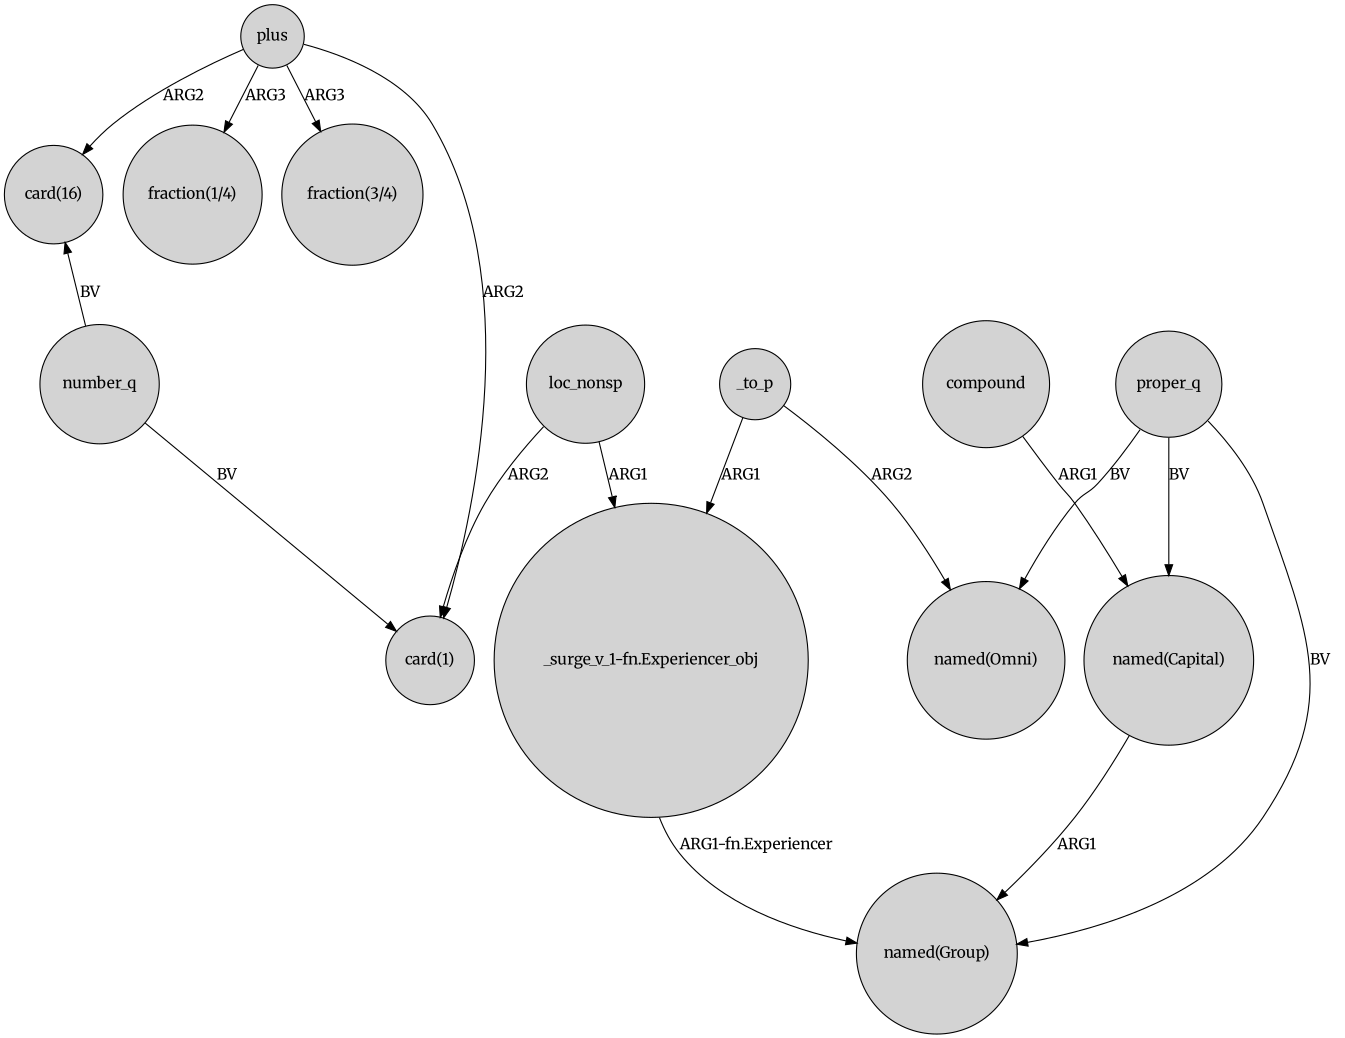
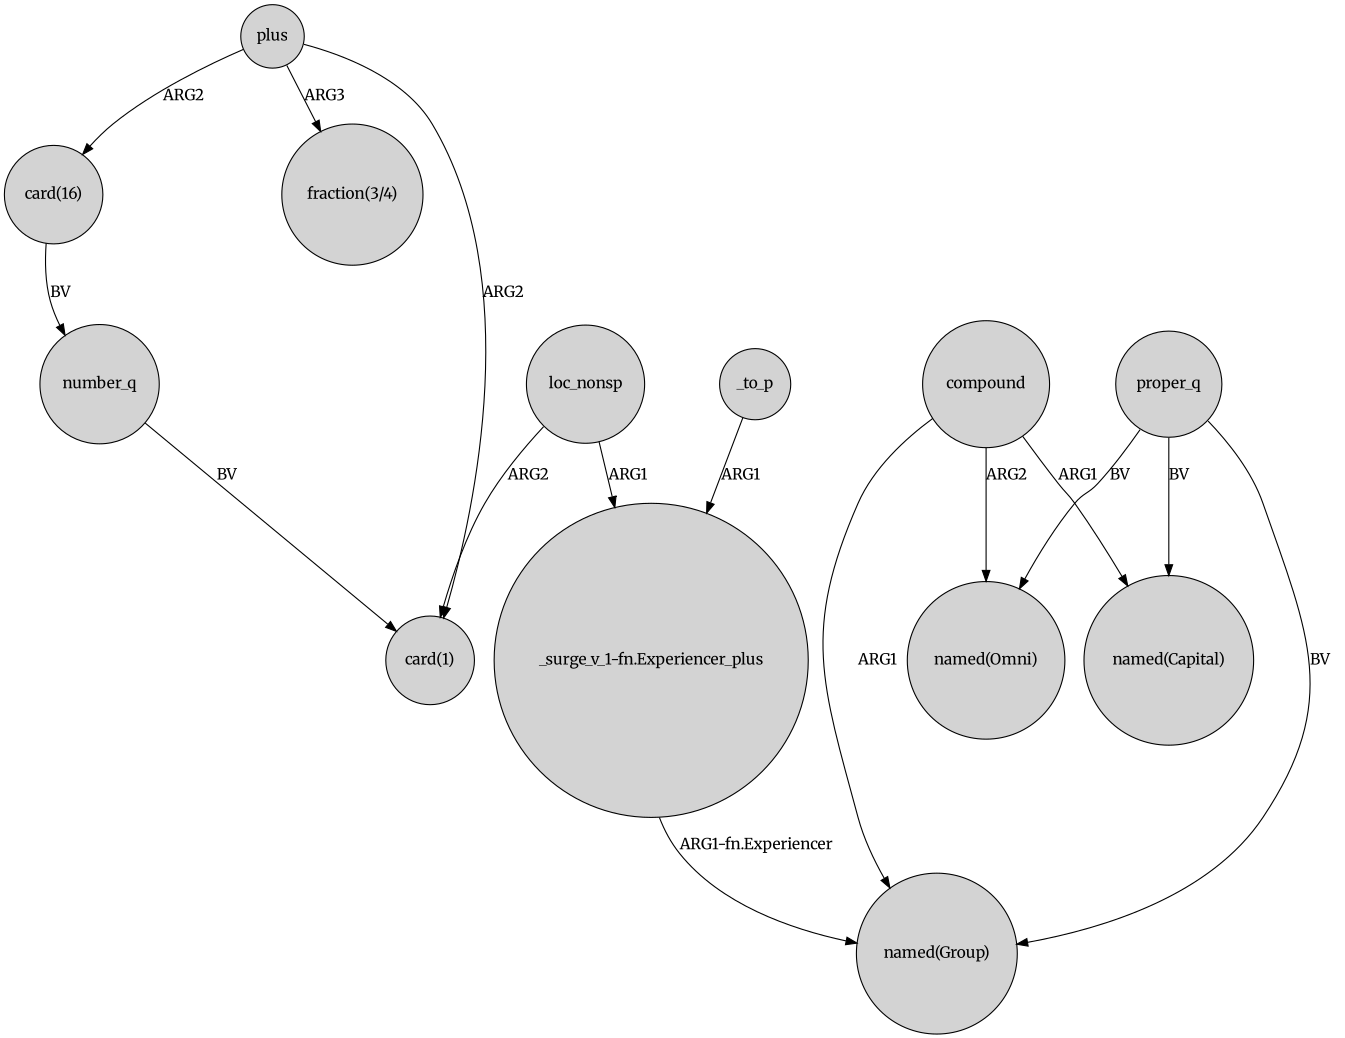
node "fraction(1/4)": removed
edge "number_q" -> "card(16)": reversed
edge "_to_p" -> "named(Omni)": now "compound" -> "named(Omni)"
node "_surge_v_1-fn.Experiencer_obj": label "_surge_v_1-fn.Experiencer_obj" -> "_surge_v_1-fn.Experiencer_plus"
edge "named(Capital)" -> "named(Group)": now "compound" -> "named(Group)"
